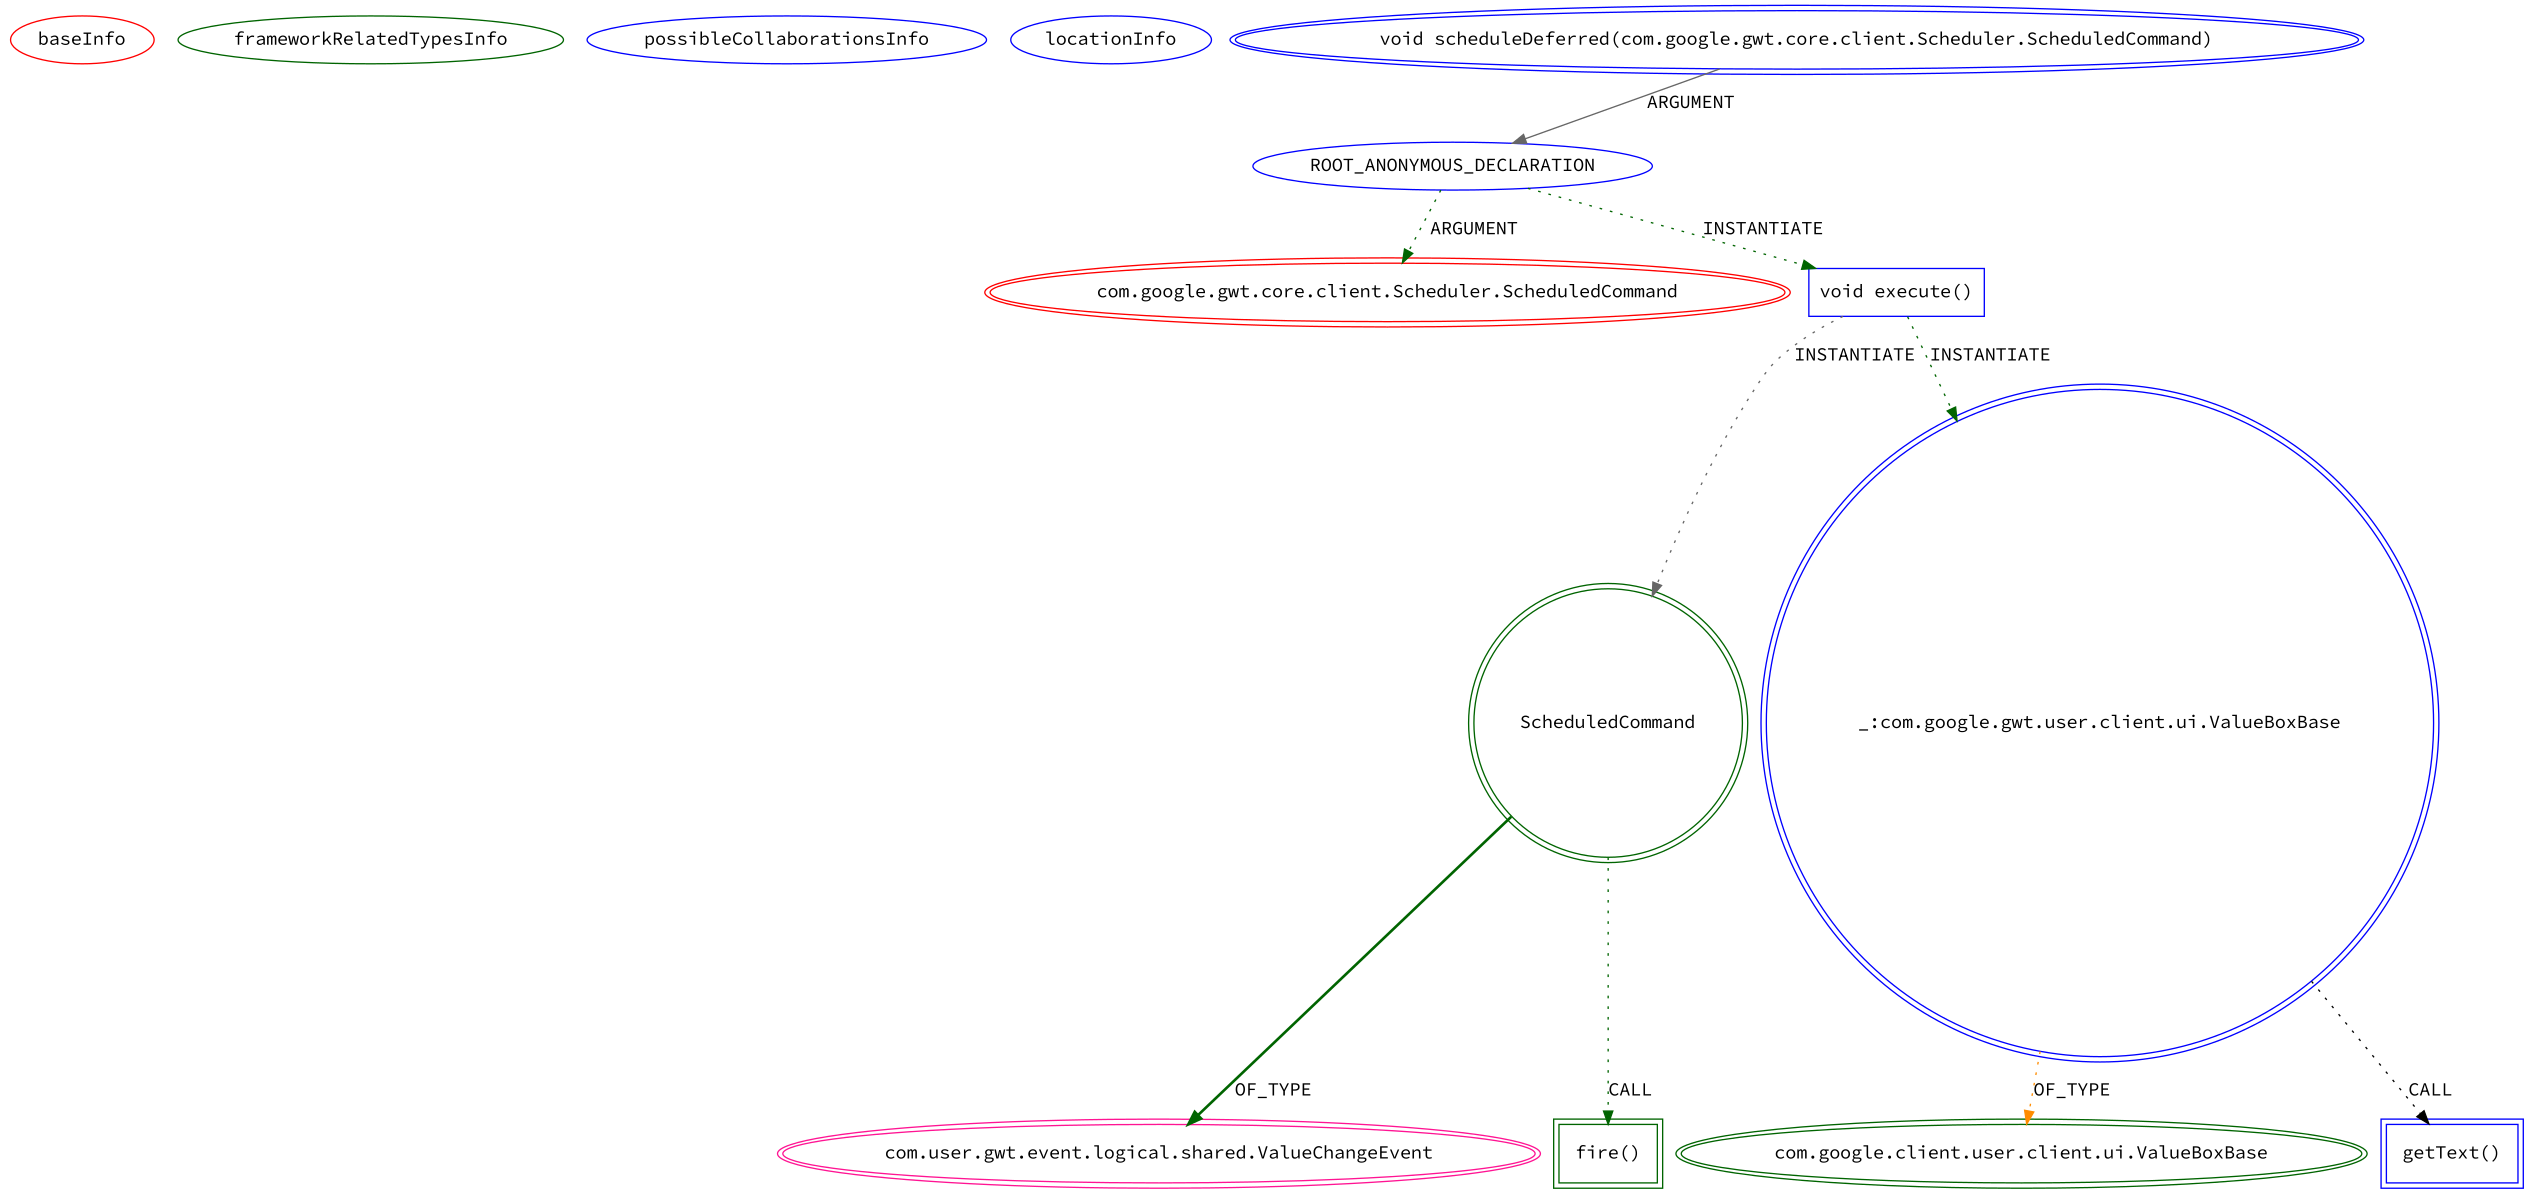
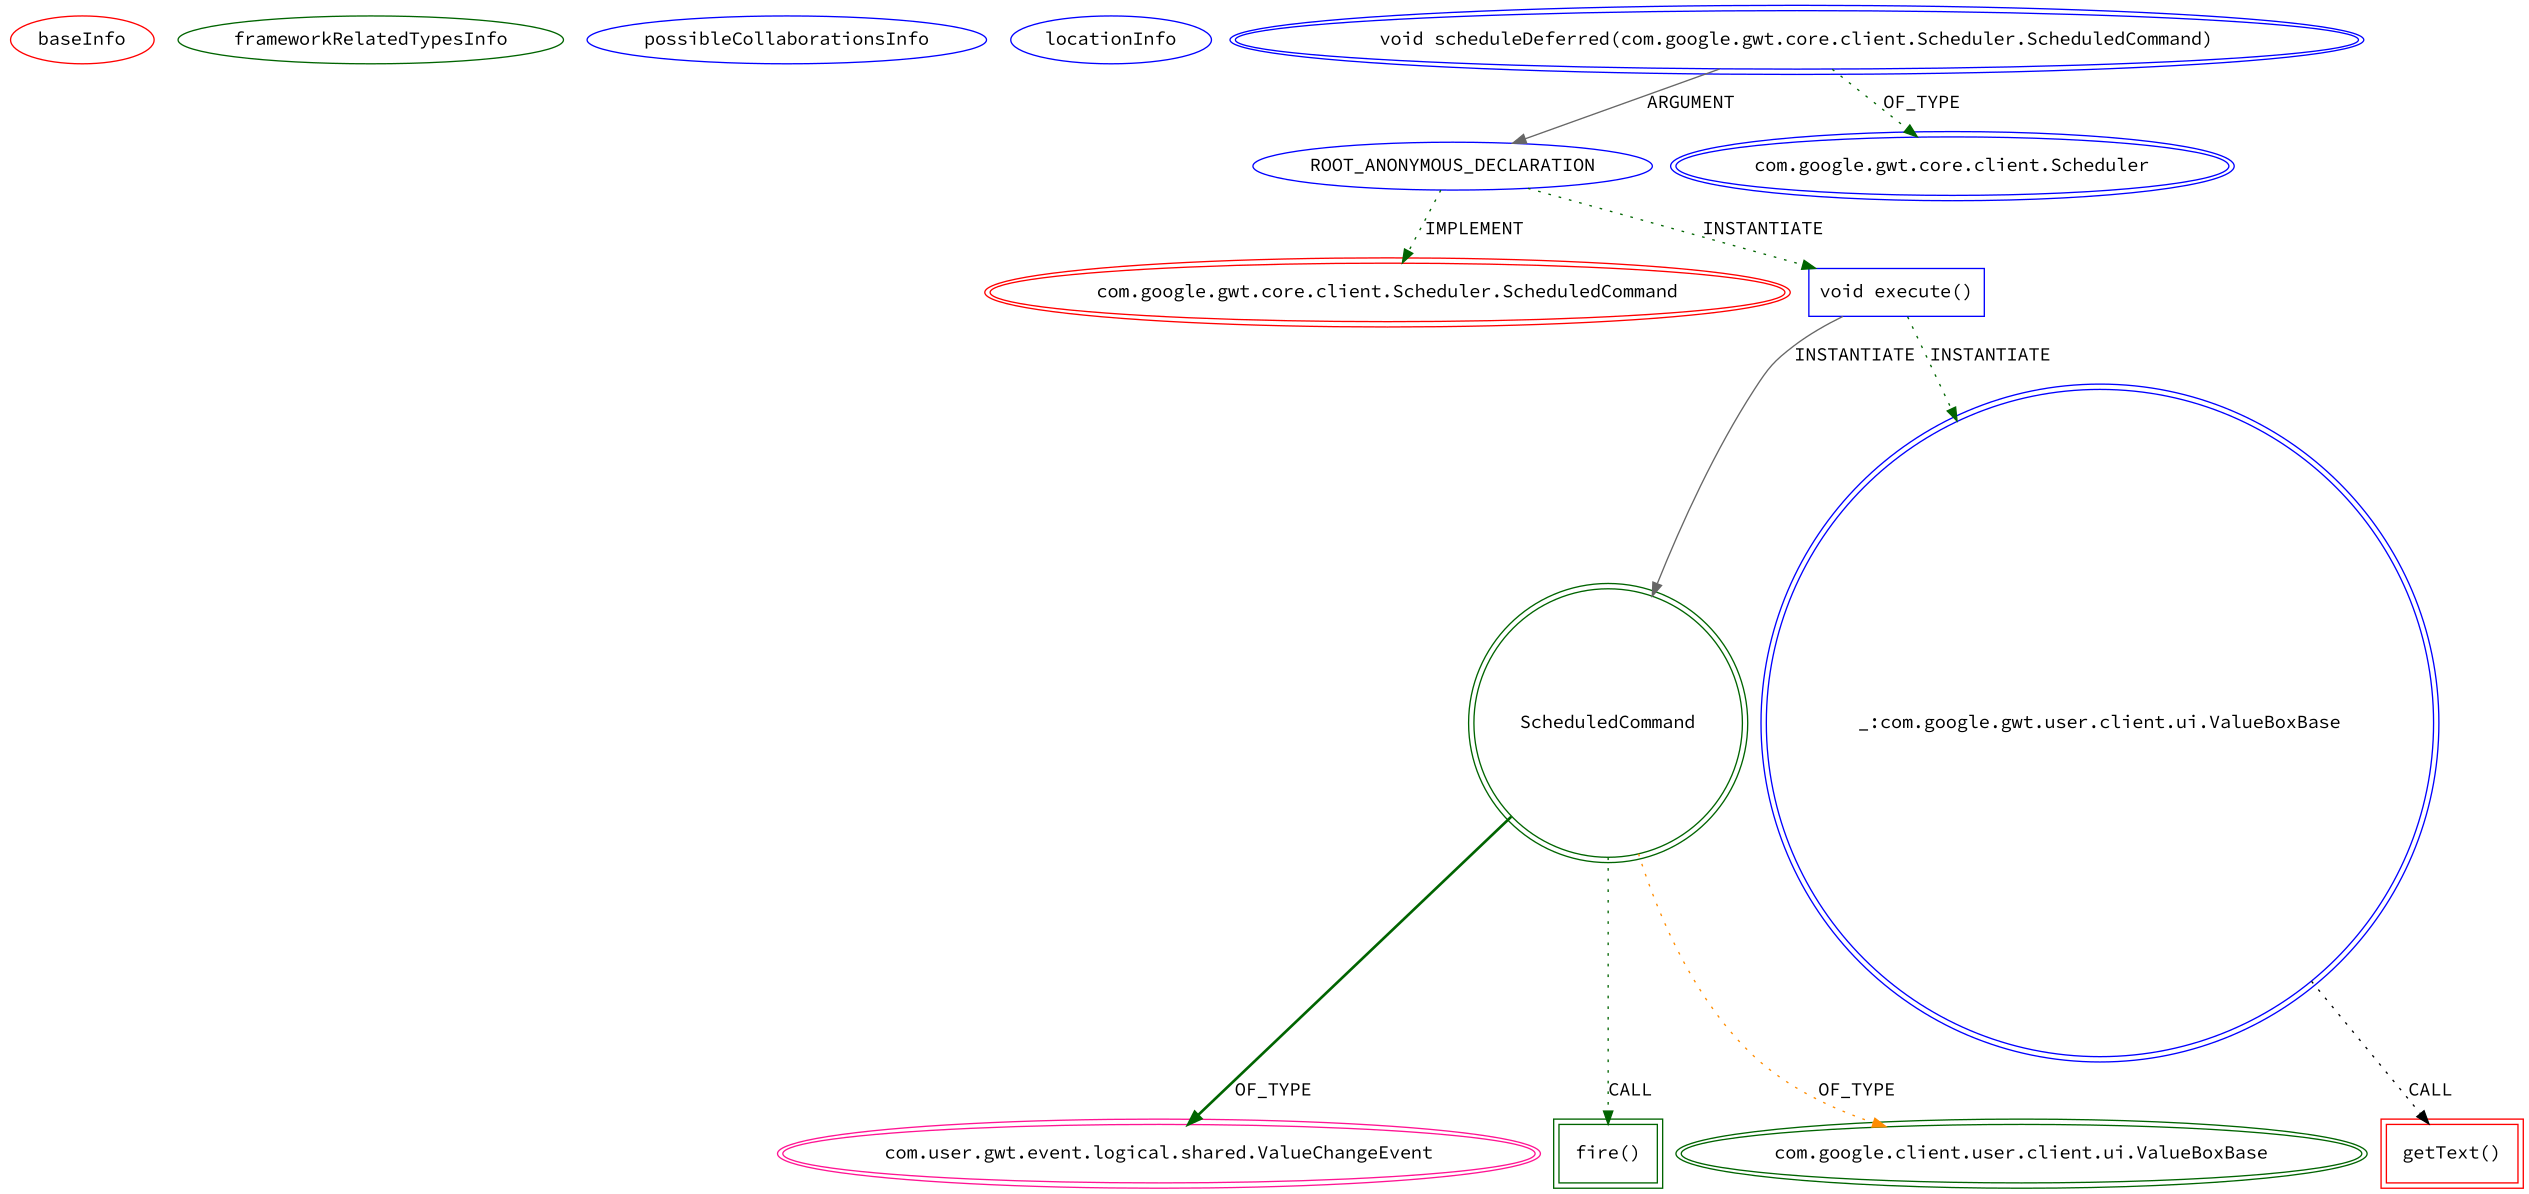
node "com.google.gwt.core.client.Scheduler": added
edge "ROOT_ANONYMOUS_DECLARATION" -> "com.google.gwt.core.client.Scheduler.ScheduledCommand": label "ARGUMENT" -> "IMPLEMENT"
edge "void execute()" -> "ScheduledCommand": style dotted -> solid
edge "_:com.google.gwt.user.client.ui.ValueBoxBase" -> "com.google.client.user.client.ui.ValueBoxBase": now "ScheduledCommand" -> "com.google.client.user.client.ui.ValueBoxBase"
node "getText()": color blue -> red
